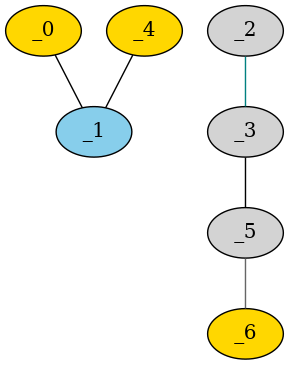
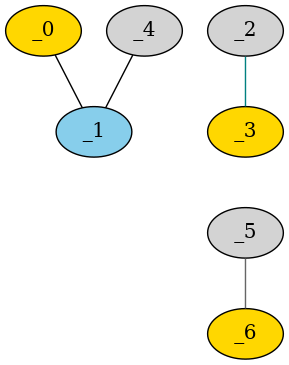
node "_4": fillcolor gold -> lightgrey
node "_3": fillcolor lightgrey -> gold
edge "_3" -- "_5": removed
